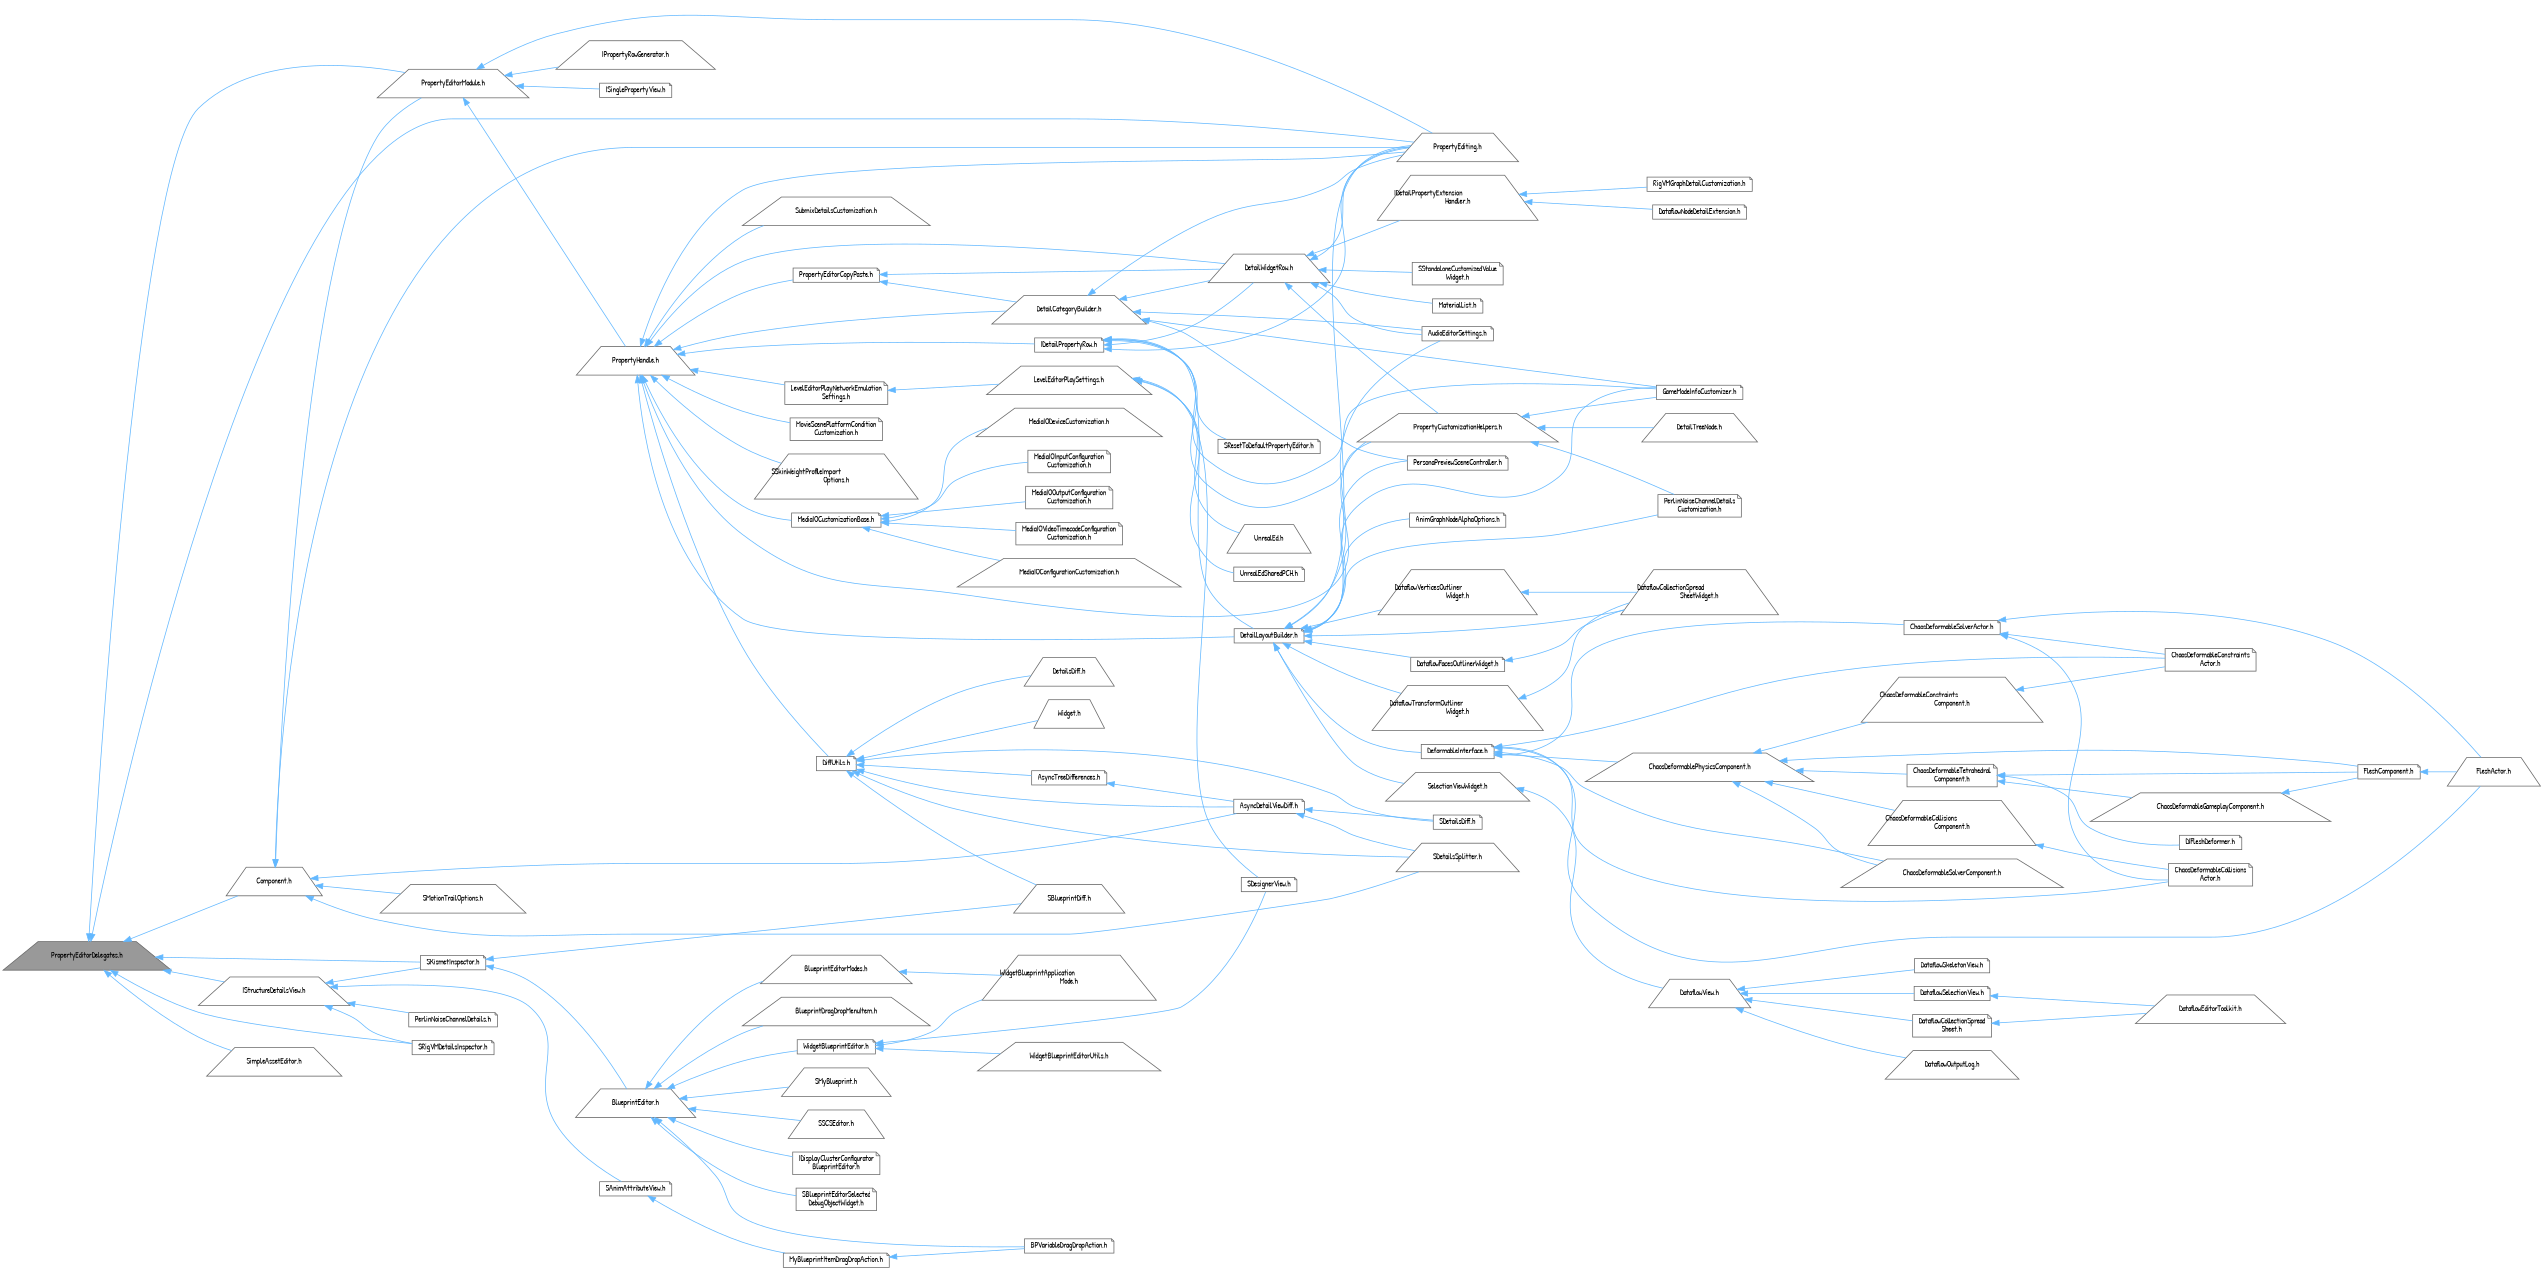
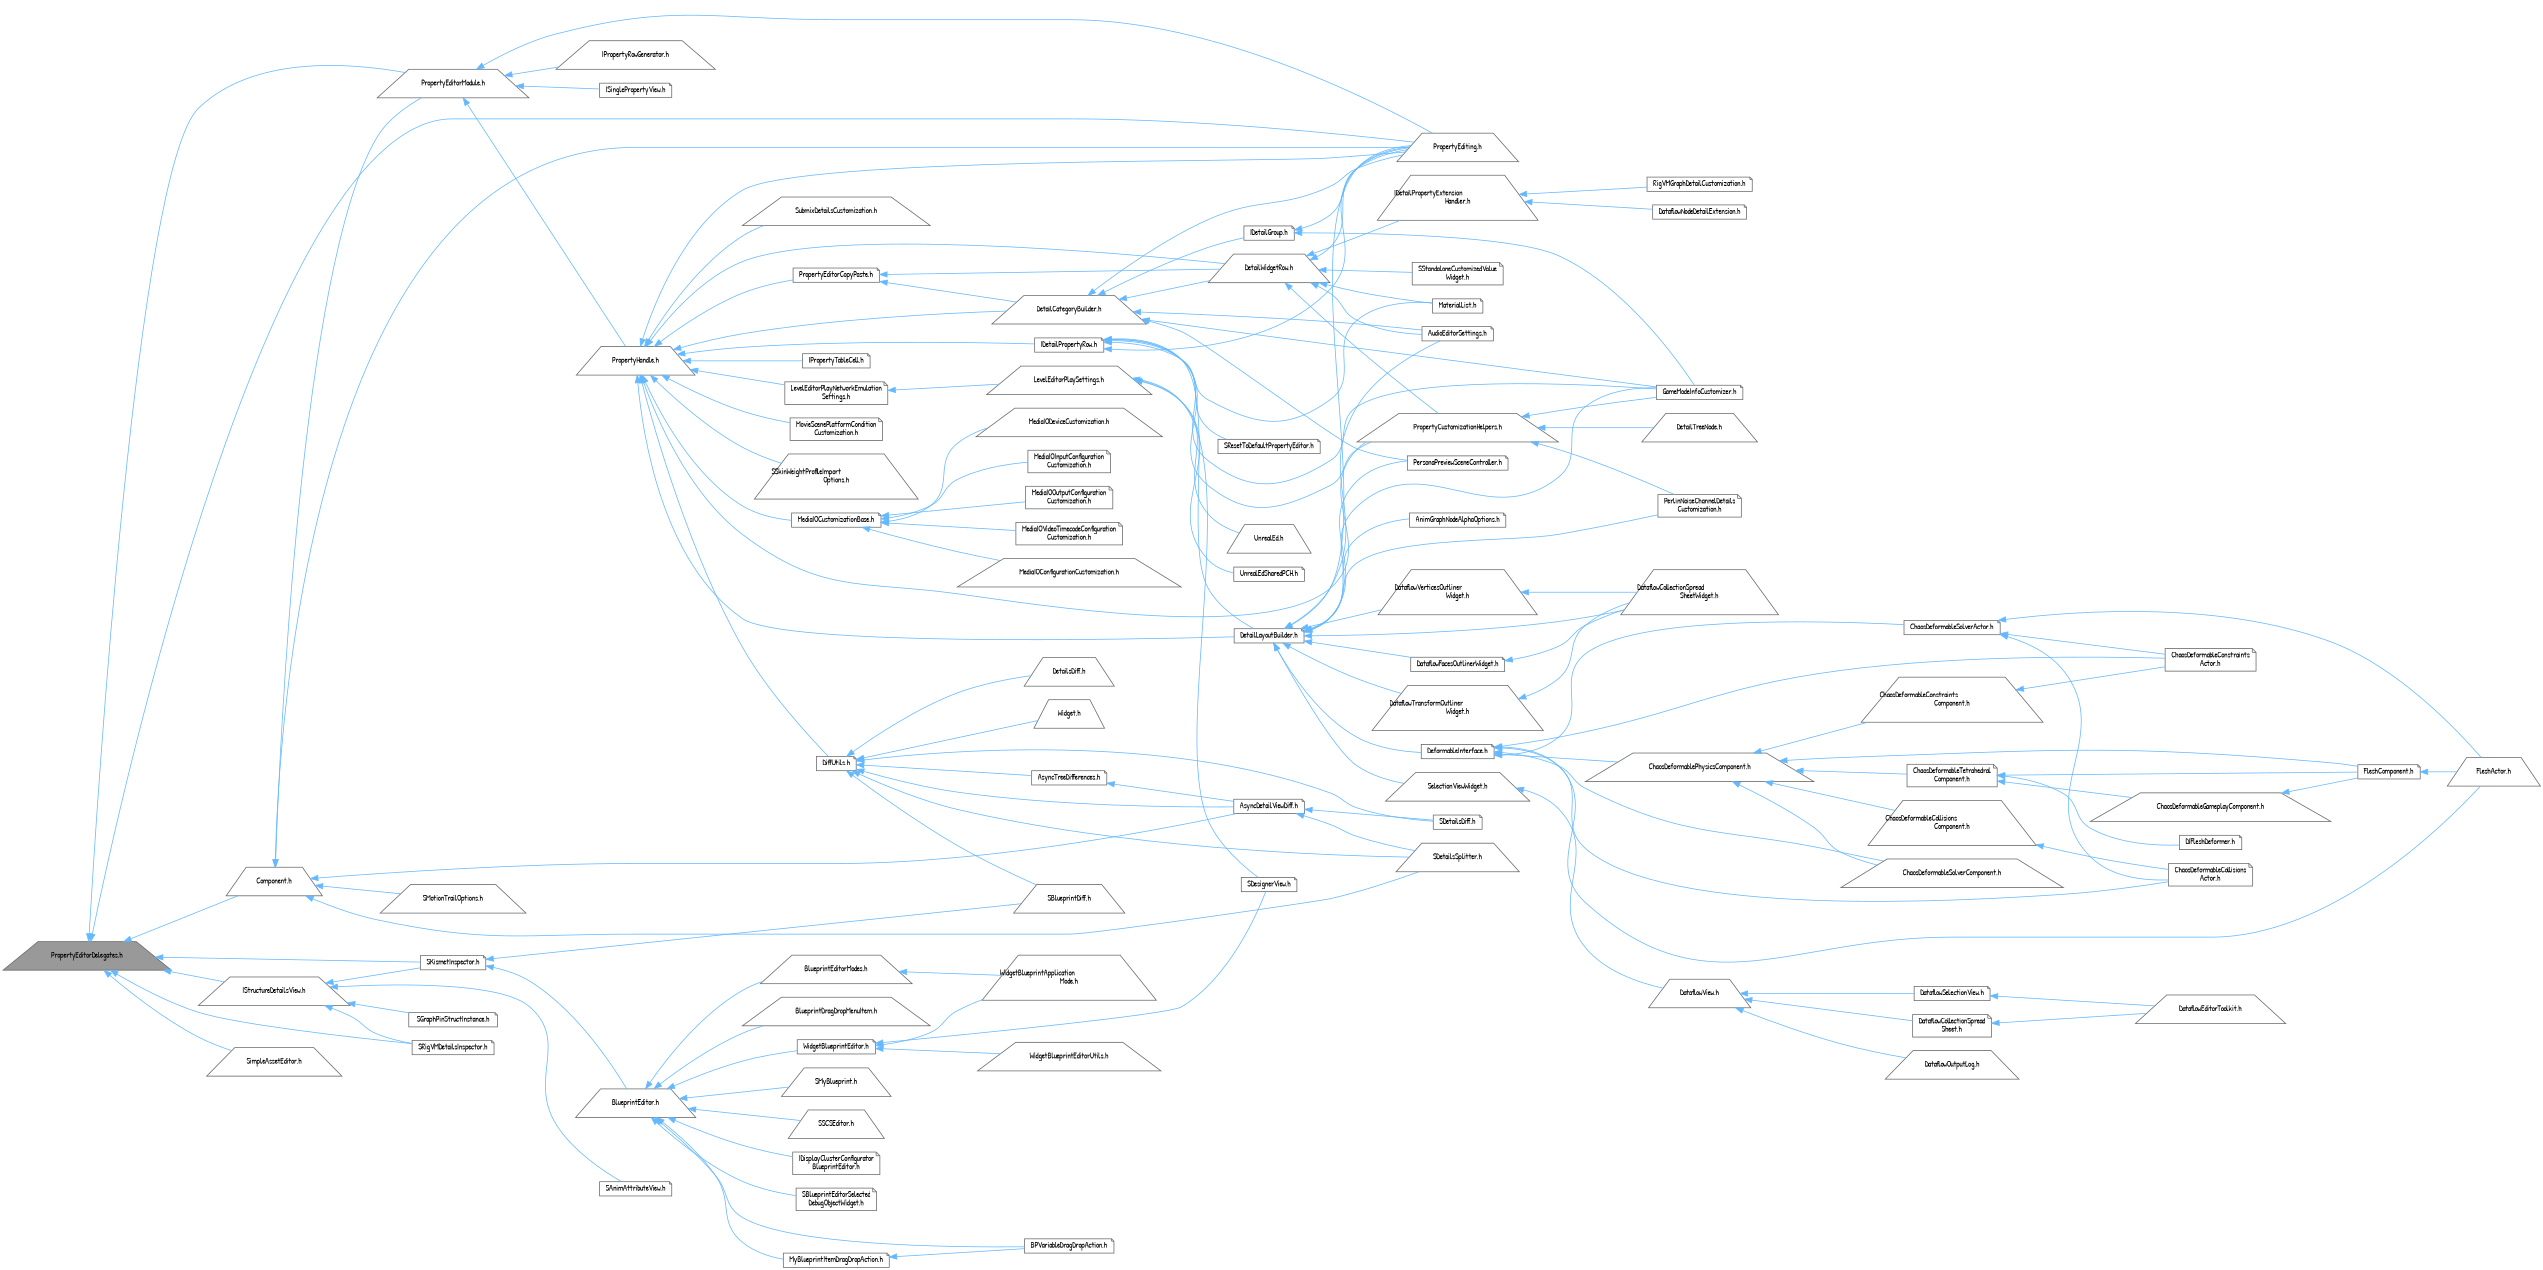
node "IDetailGroup.h": added
edge "DetailWidgetRow.h" -> "IDetailPropertyRow.h": now "MaterialList.h" -> "IDetailPropertyRow.h"
node "IPropertyTableCell.h": added
node "DataflowSkeletonView.h": removed
node "PerlinNoiseChannelDetails.h": label "PerlinNoiseChannelDetails.h" -> "SGraphPinStructInstance.h"
edge "MyBlueprintItemDragDropAction.h" -> "SAnimAttributeView.h": now "MyBlueprintItemDragDropAction.h" -> "BlueprintEditor.h"
